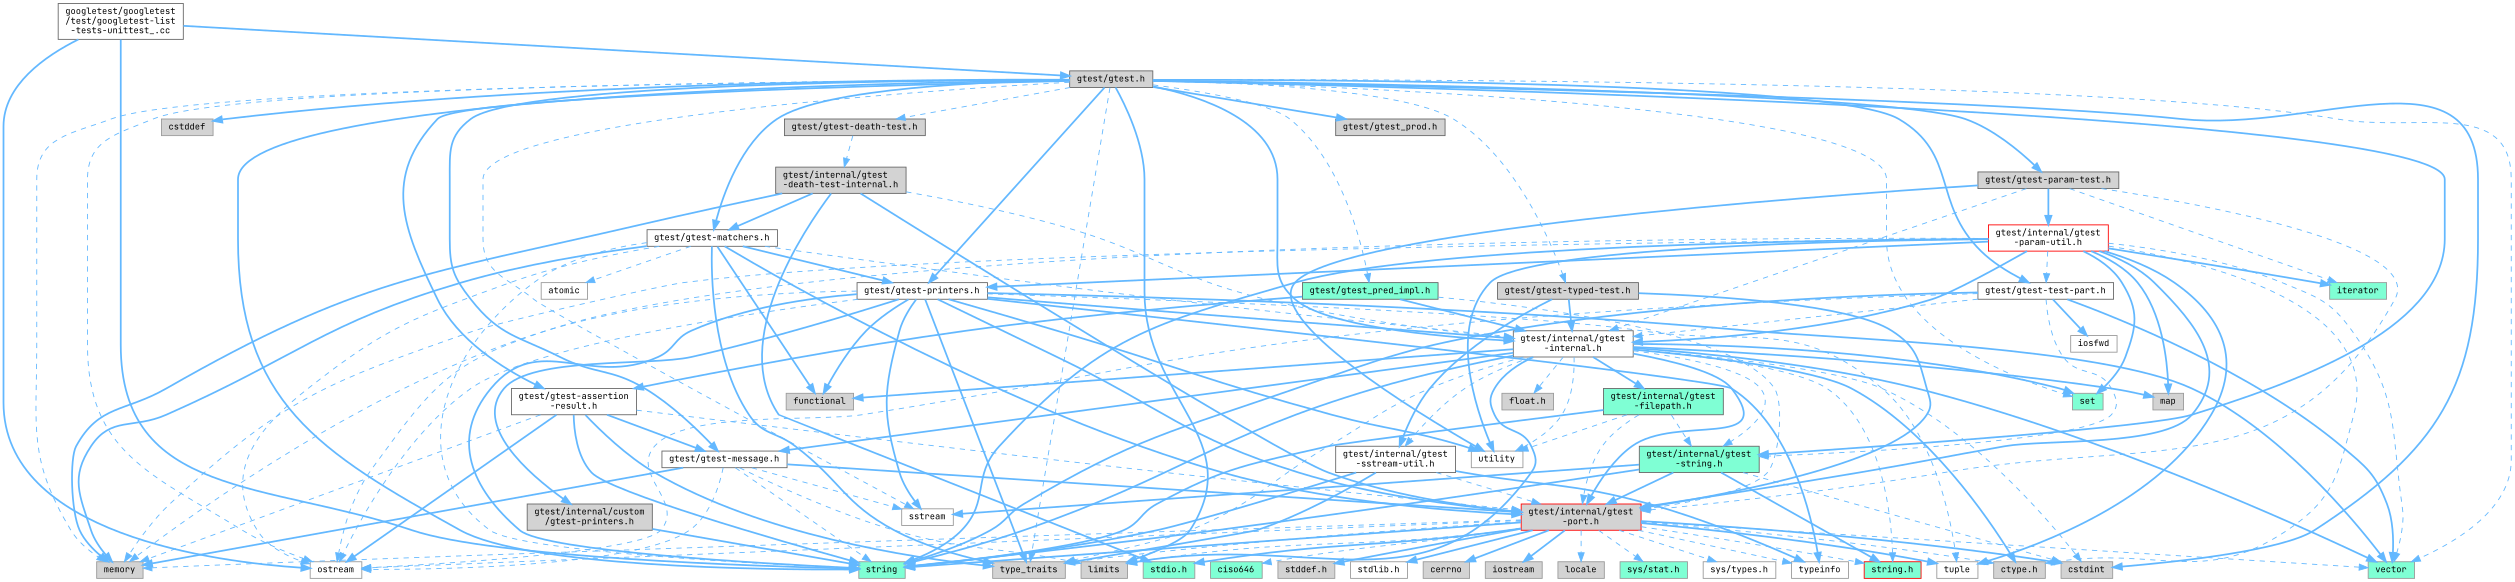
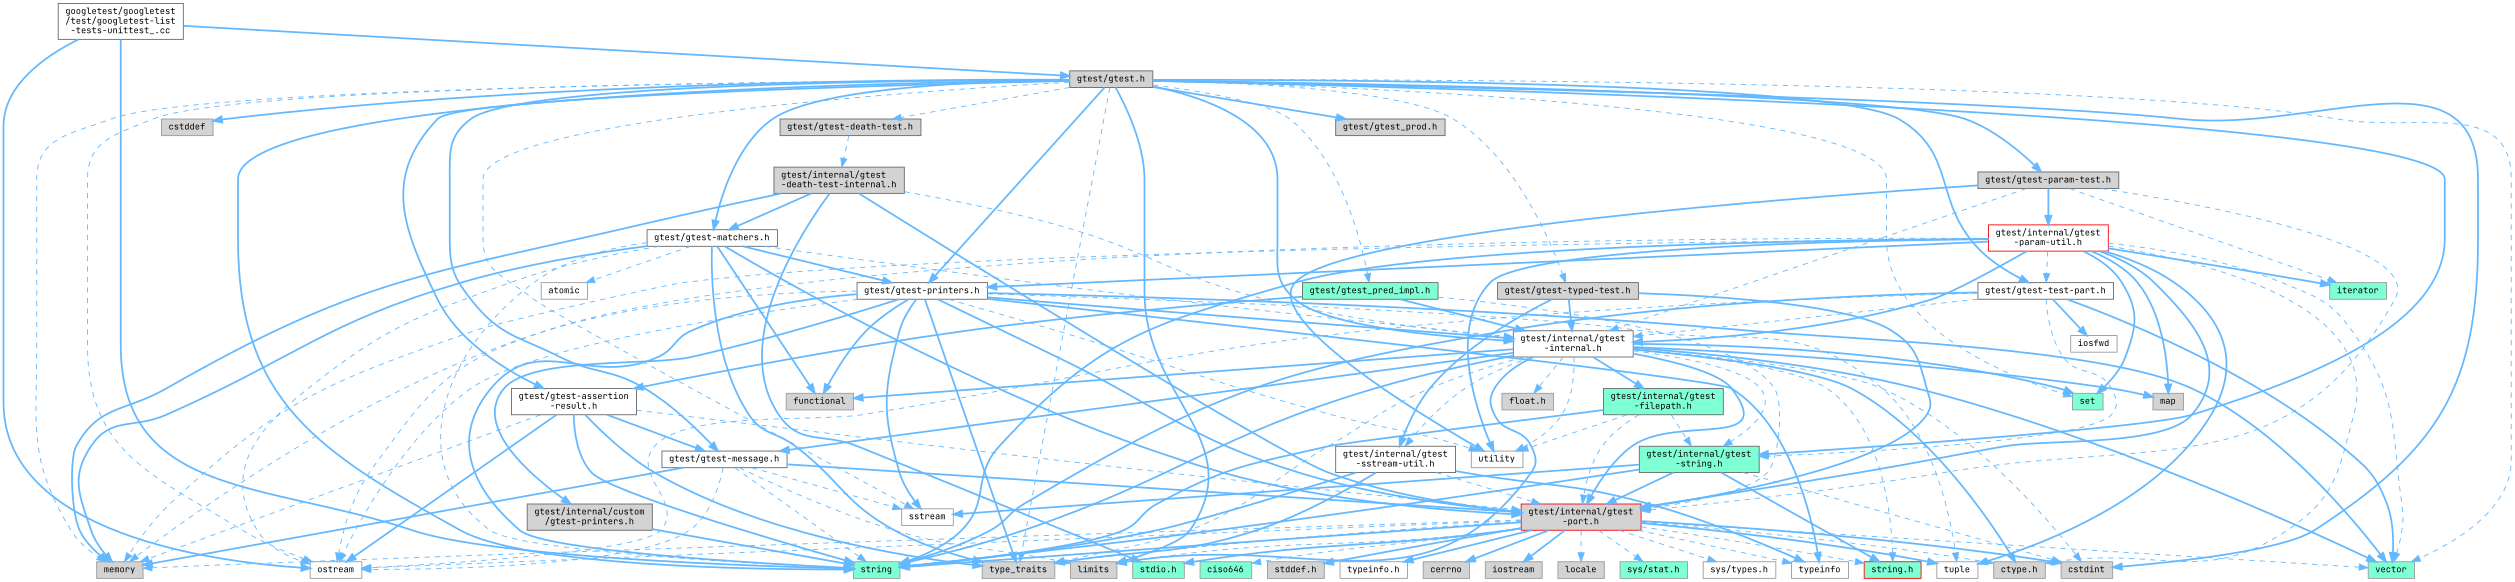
edge "gtest/gtest-printers.h" -> "utility": style bold -> dashed
node "stdlib.h": label "stdlib.h" -> "typeinfo.h"
